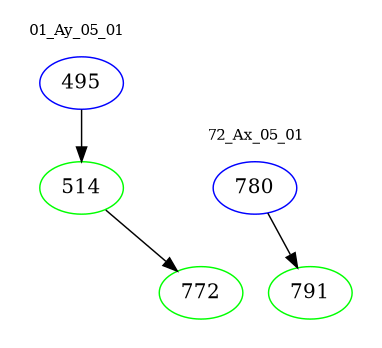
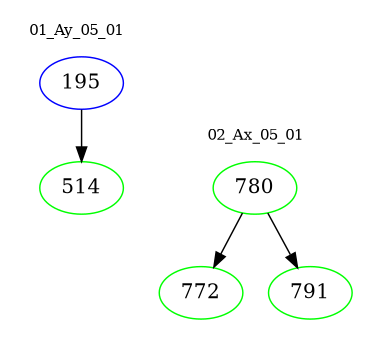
node "495": label "495" -> "195"
cluster "72_Ax_05_01": label "72_Ax_05_01" -> "02_Ax_05_01"
node "780": color blue -> green
edge "514" -> "772": now "780" -> "772"
